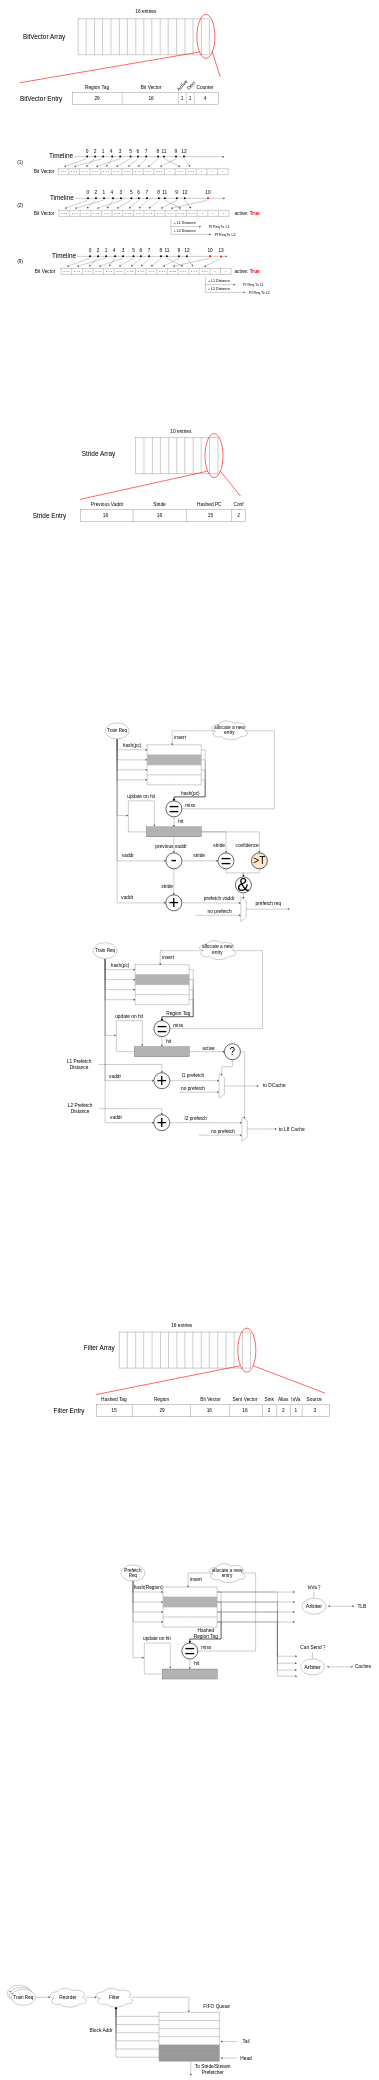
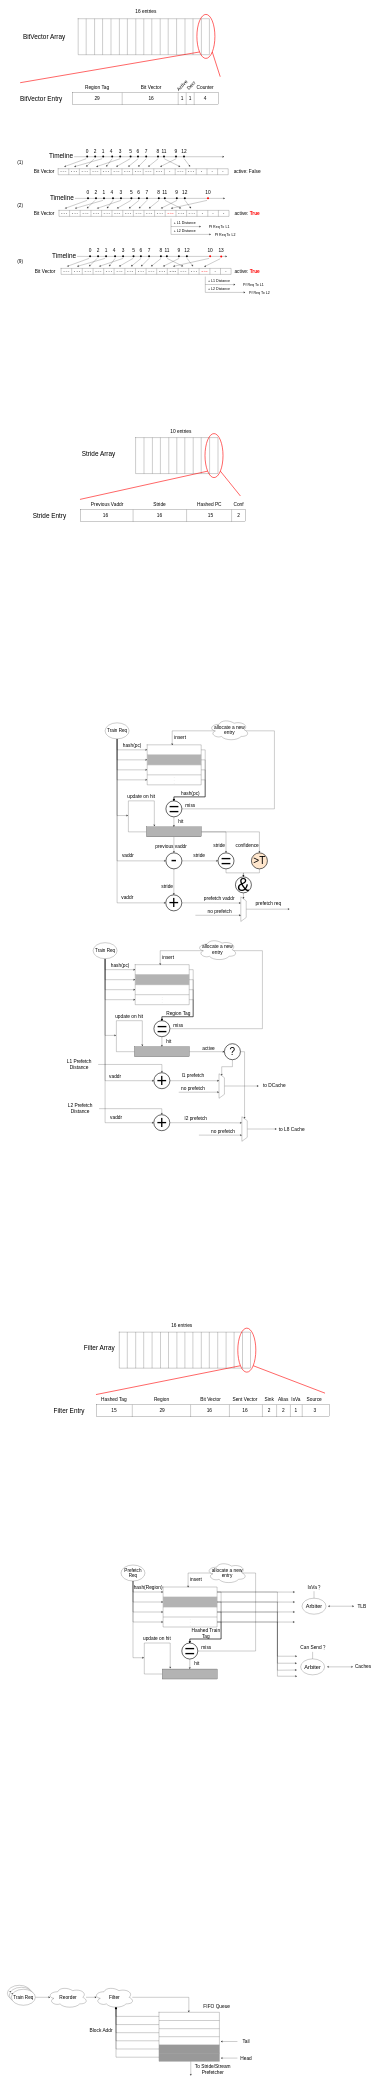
node "active: False": added
node "Hashed Region Tag": label "Hashed Region Tag" -> "Hashed Train Tag"
